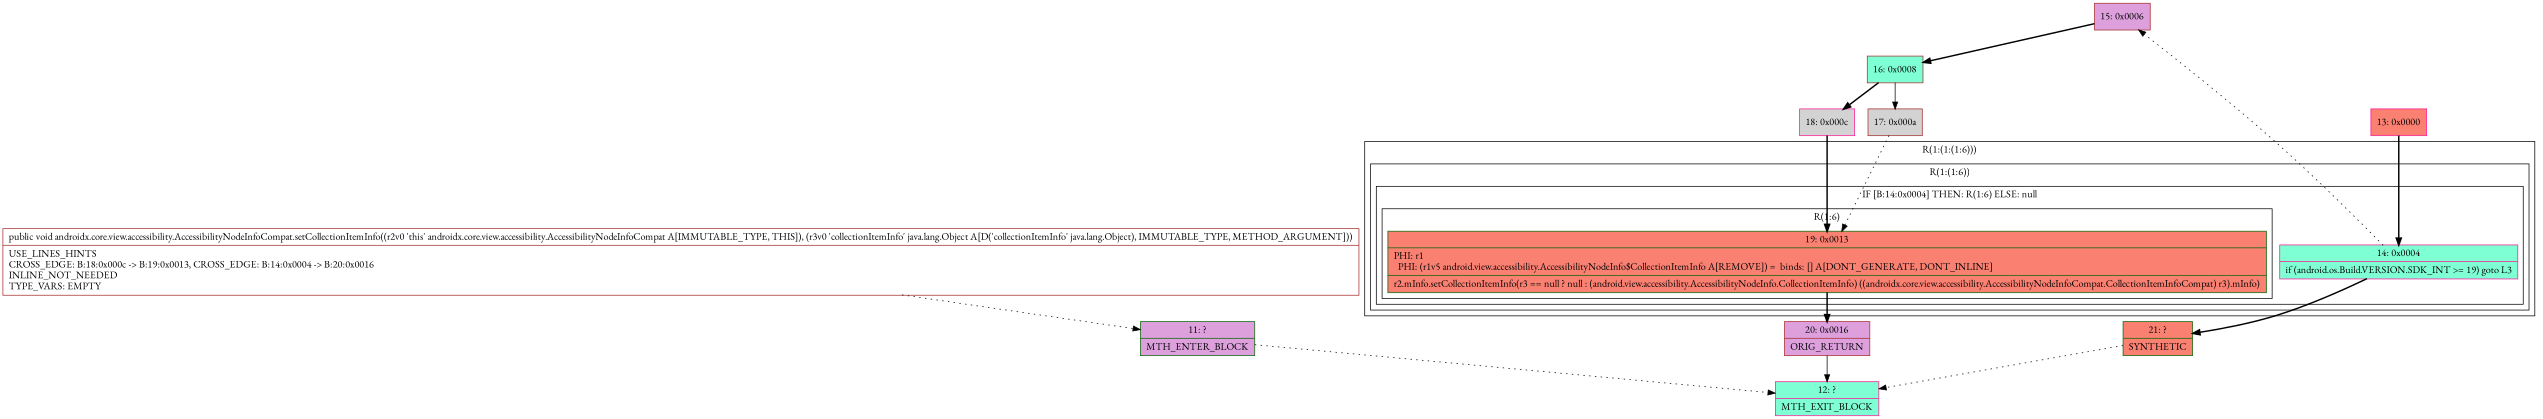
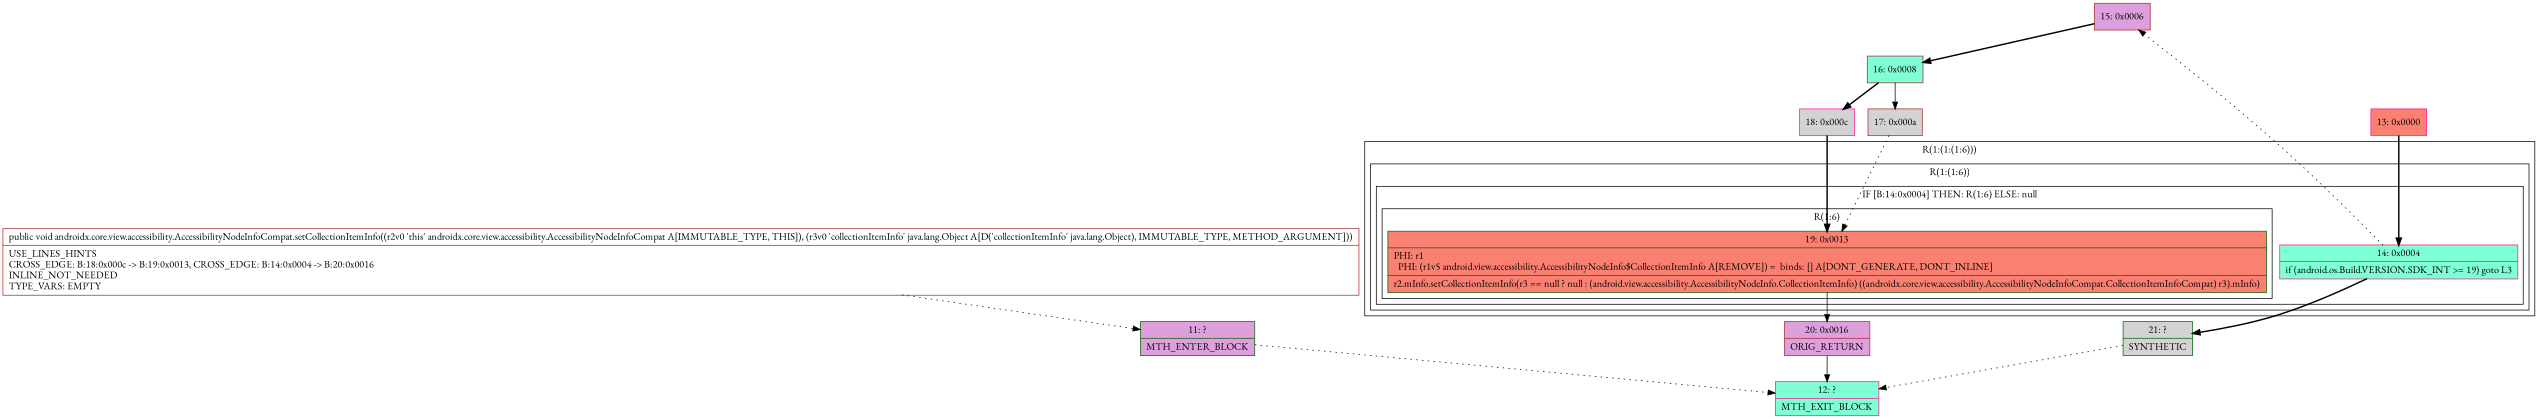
edge "19: 0x0013" -> "20: 0x0016": style bold -> solid
node "21: ?": fillcolor salmon -> lightgrey
